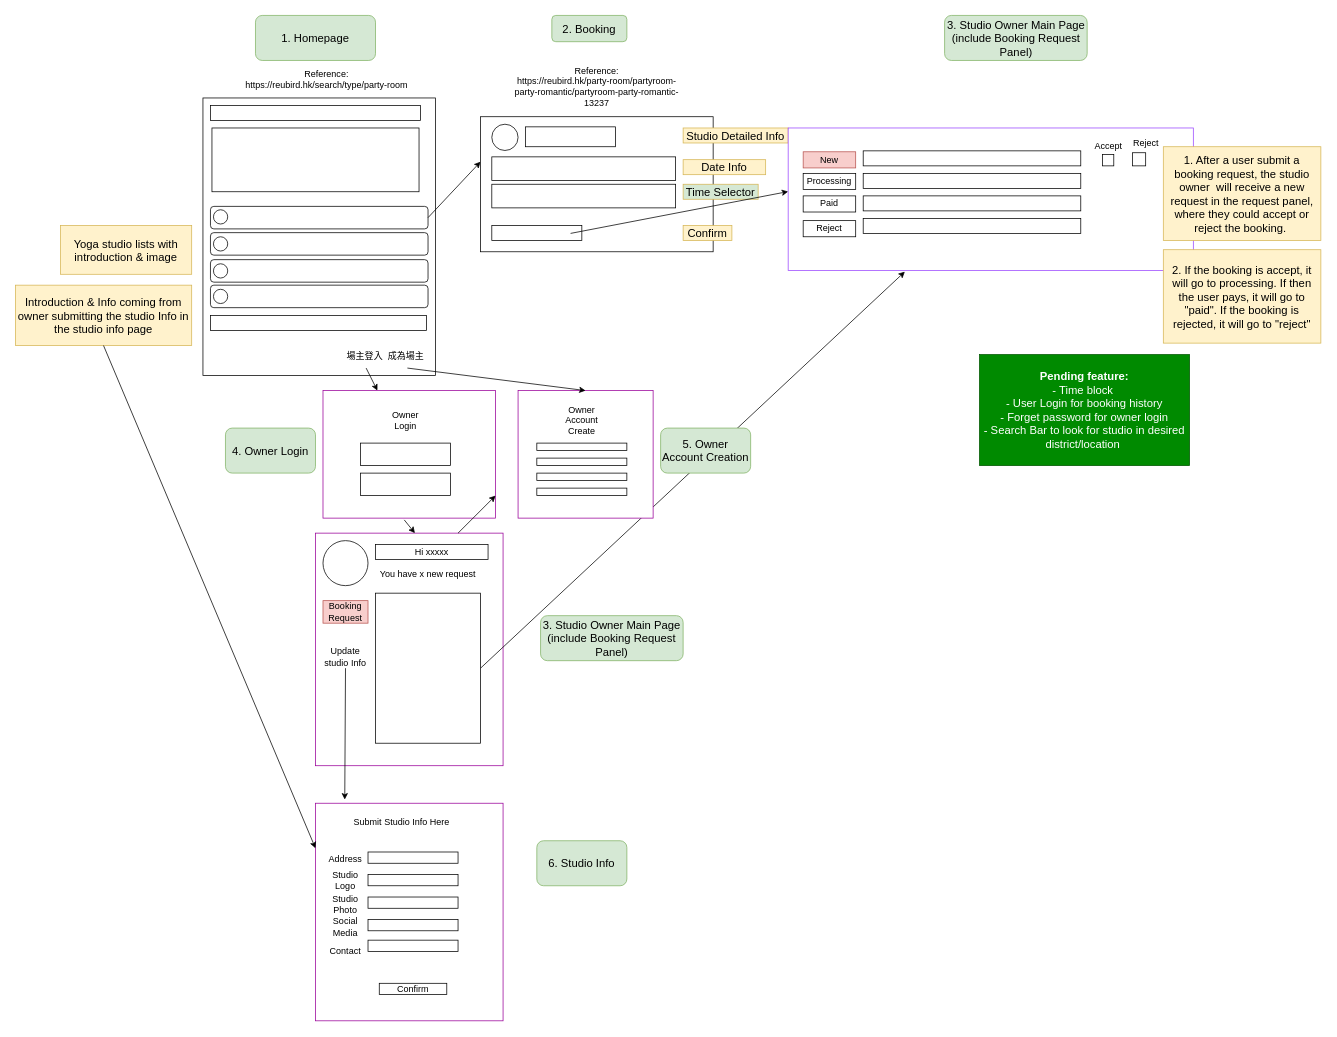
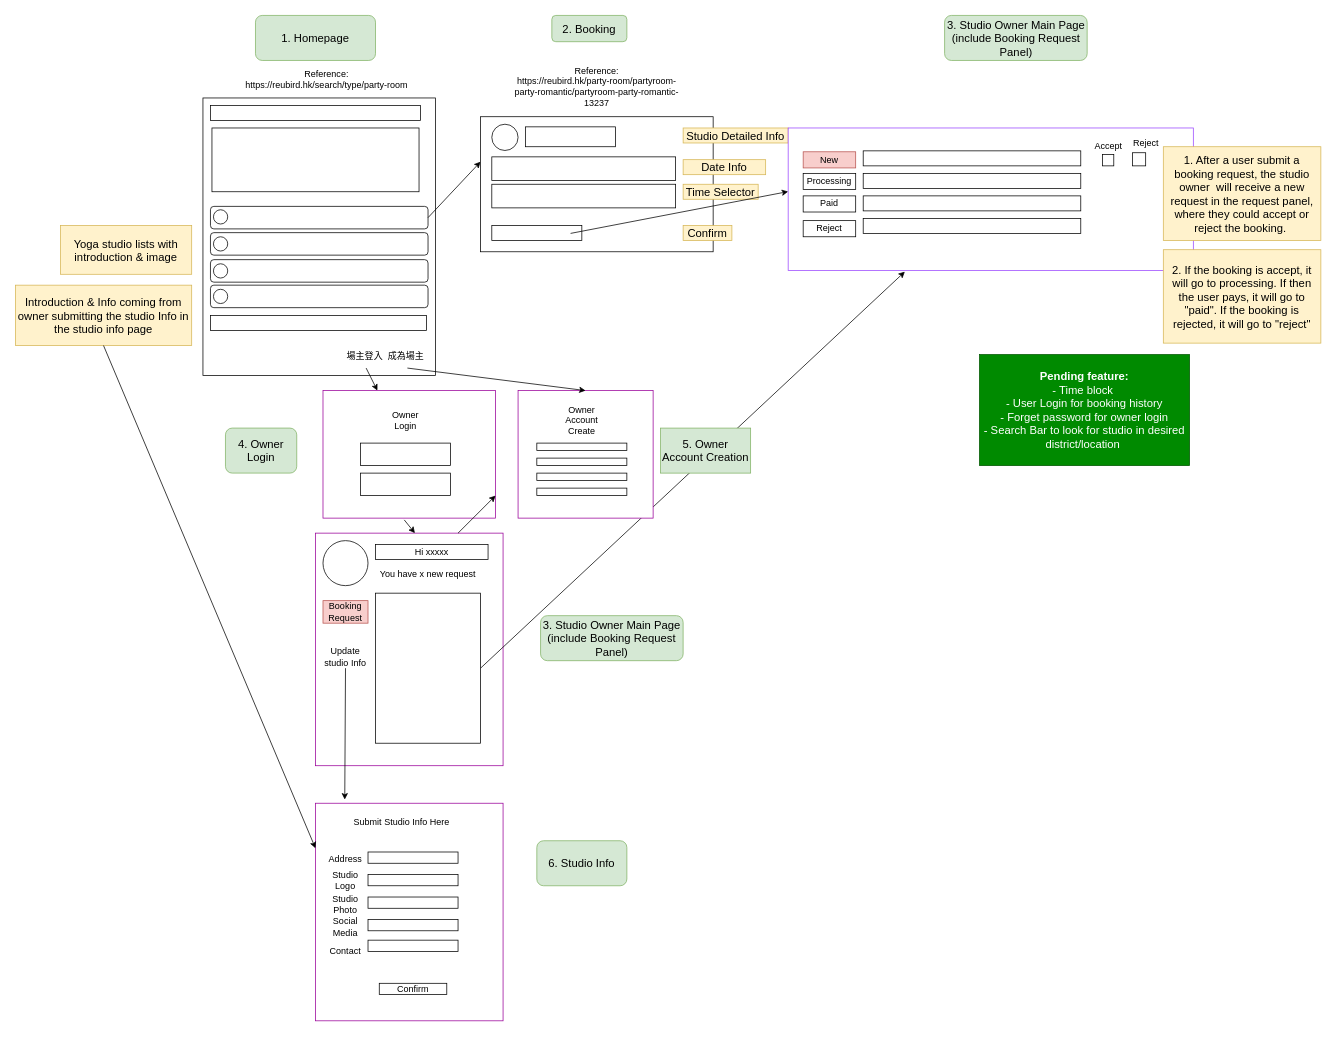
node "Time Selector": fillcolor #d5e8d4 -> #fff2cc
node "4. Owner Login": size 90x45 -> 71x45
node "5. Owner Account Creation": shape rounded rectangle -> rectangle
